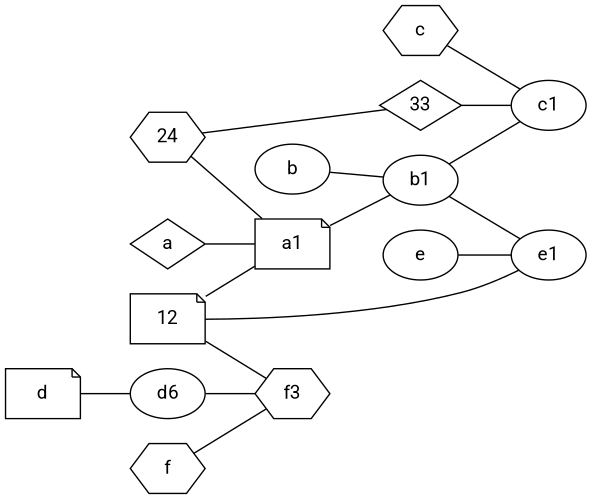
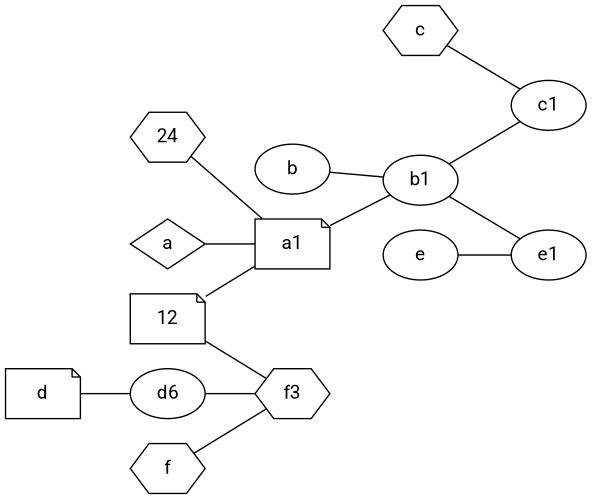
node "33": removed
edge "e1" -- "12": removed
